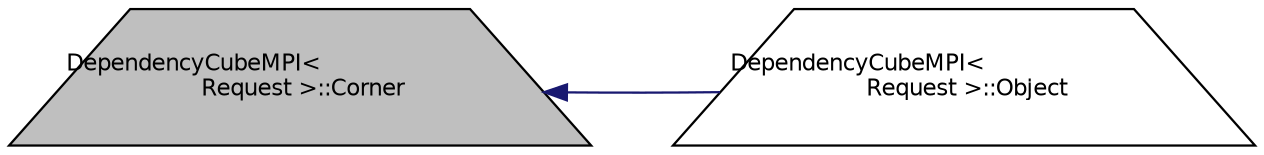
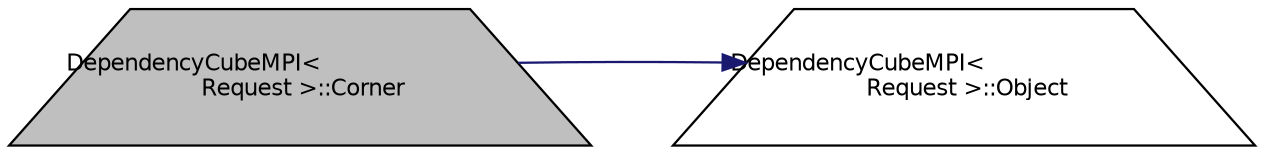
edge "DependencyCubeMPI< Request >::Object" -> "DependencyCubeMPI< Request >::Corner": reversed
